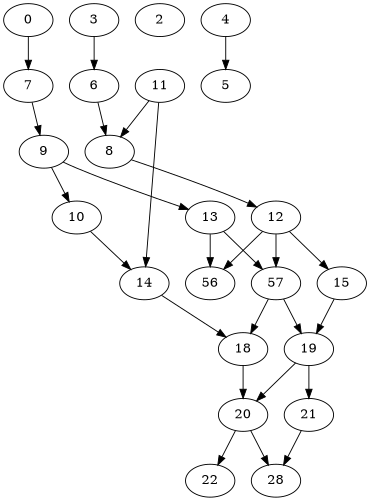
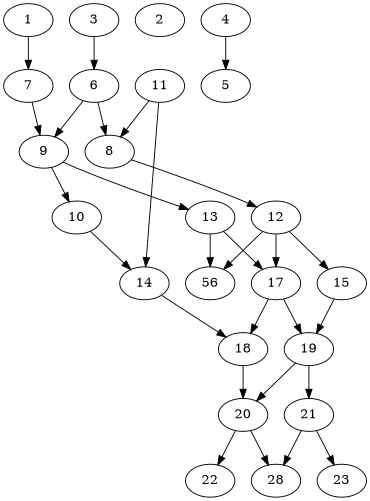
node "0": label "0" -> "1"
edge "6" -> "9": added
node "57": label "57" -> "17"
node "23": added
